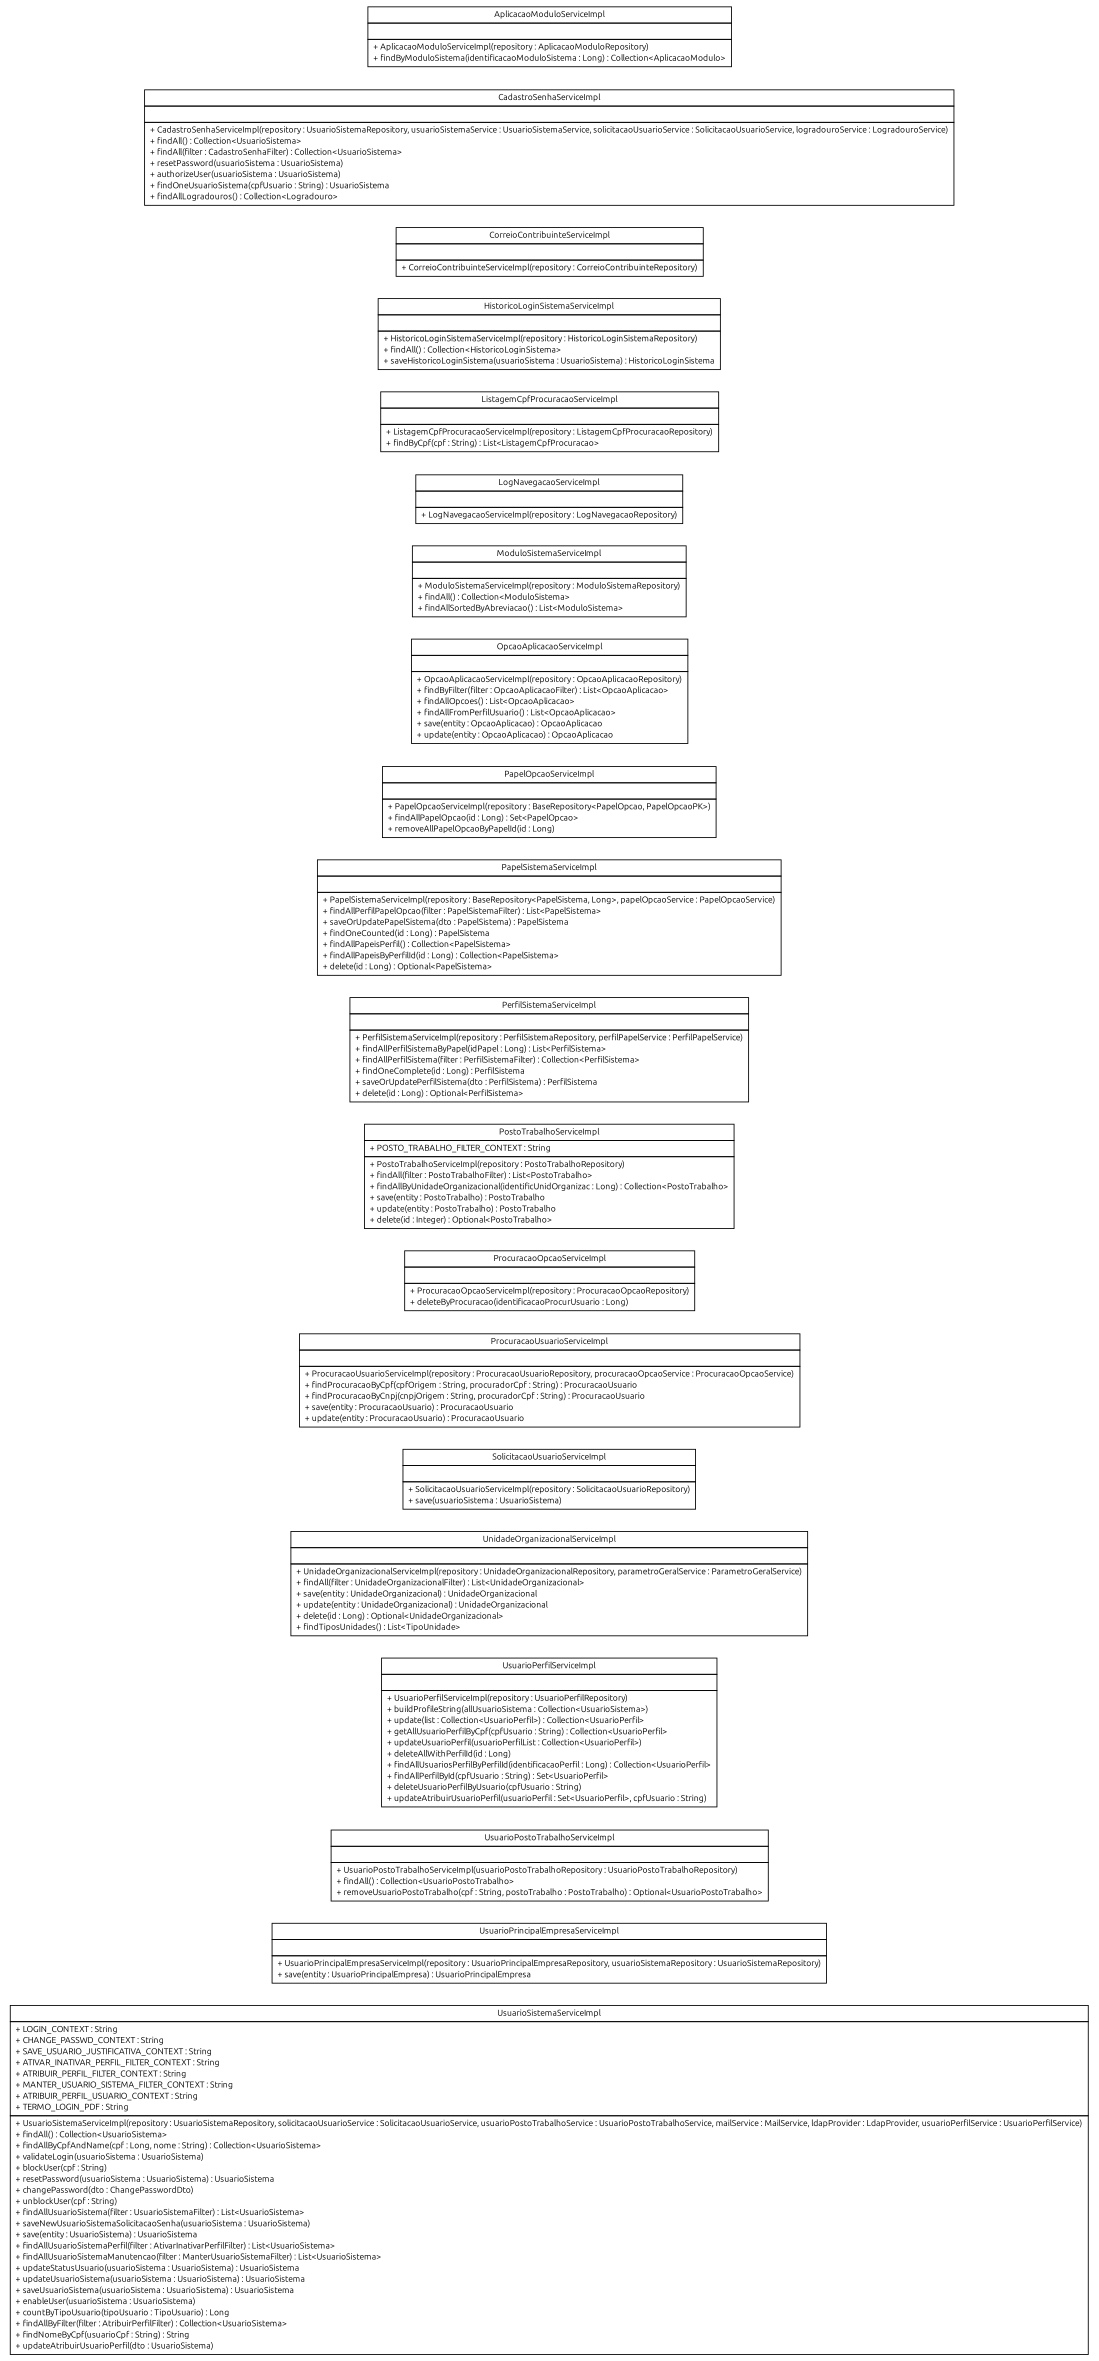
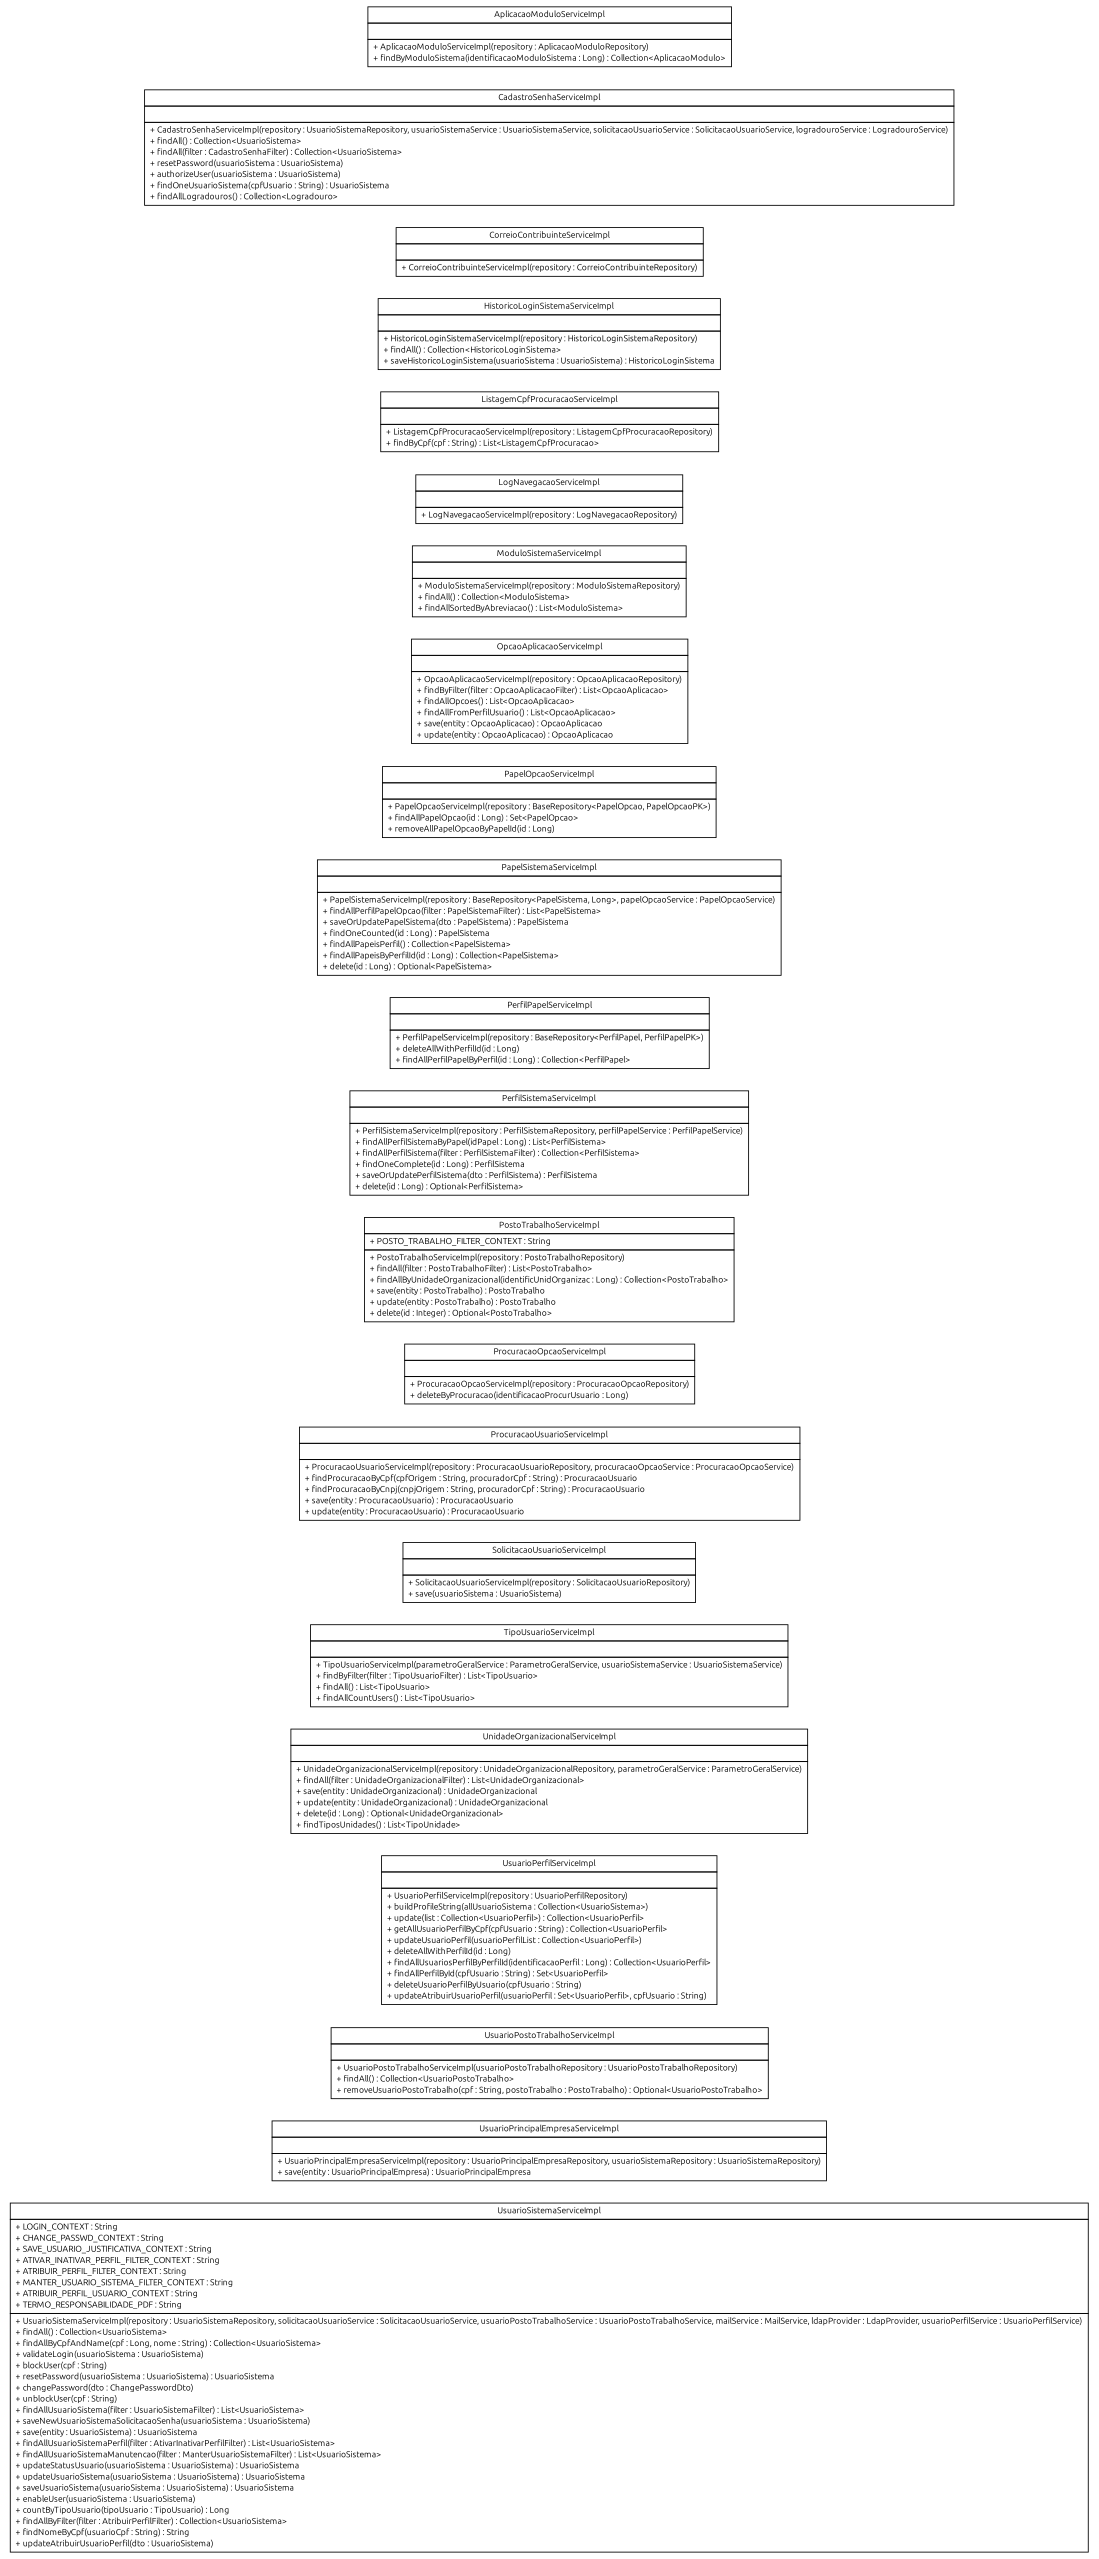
node "PerfilPapelServiceImpl": added
node "TipoUsuarioServiceImpl": added
node "UsuarioSistemaServiceImpl": text "+ TERMO_LOGIN_PDF : String" -> "+ TERMO_RESPONSABILIDADE_PDF : String"
